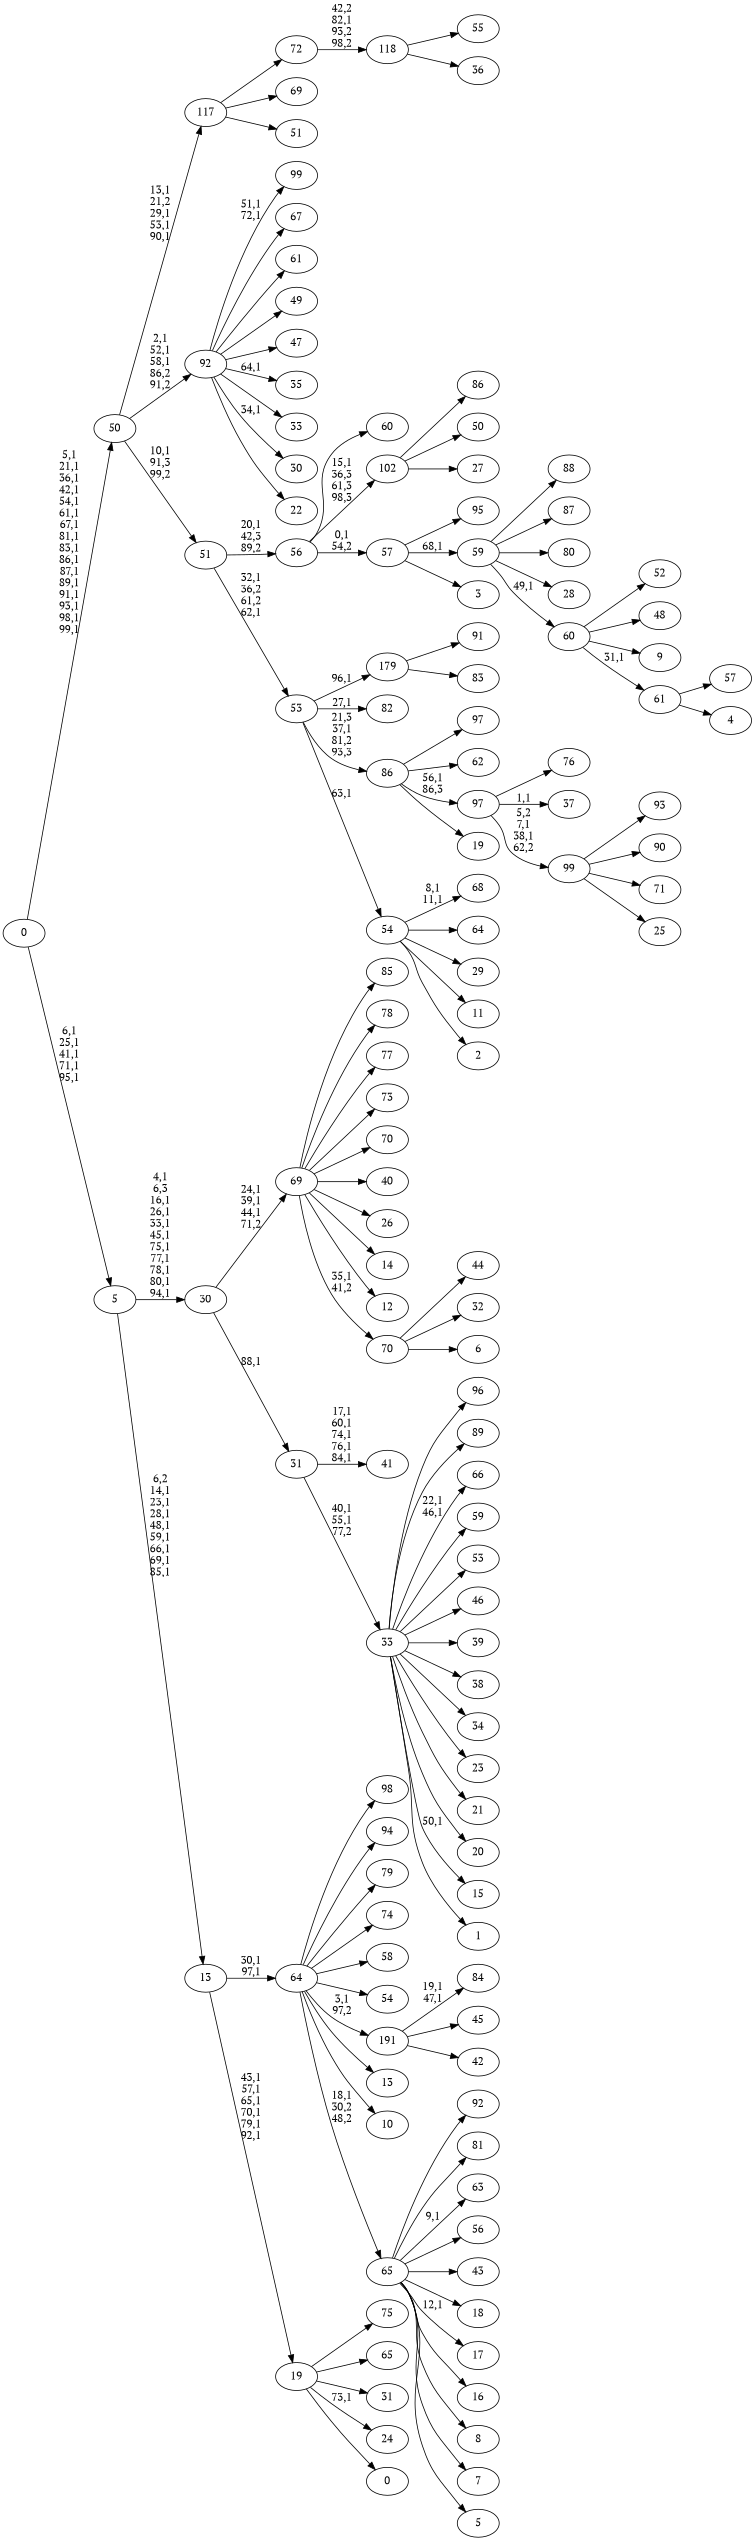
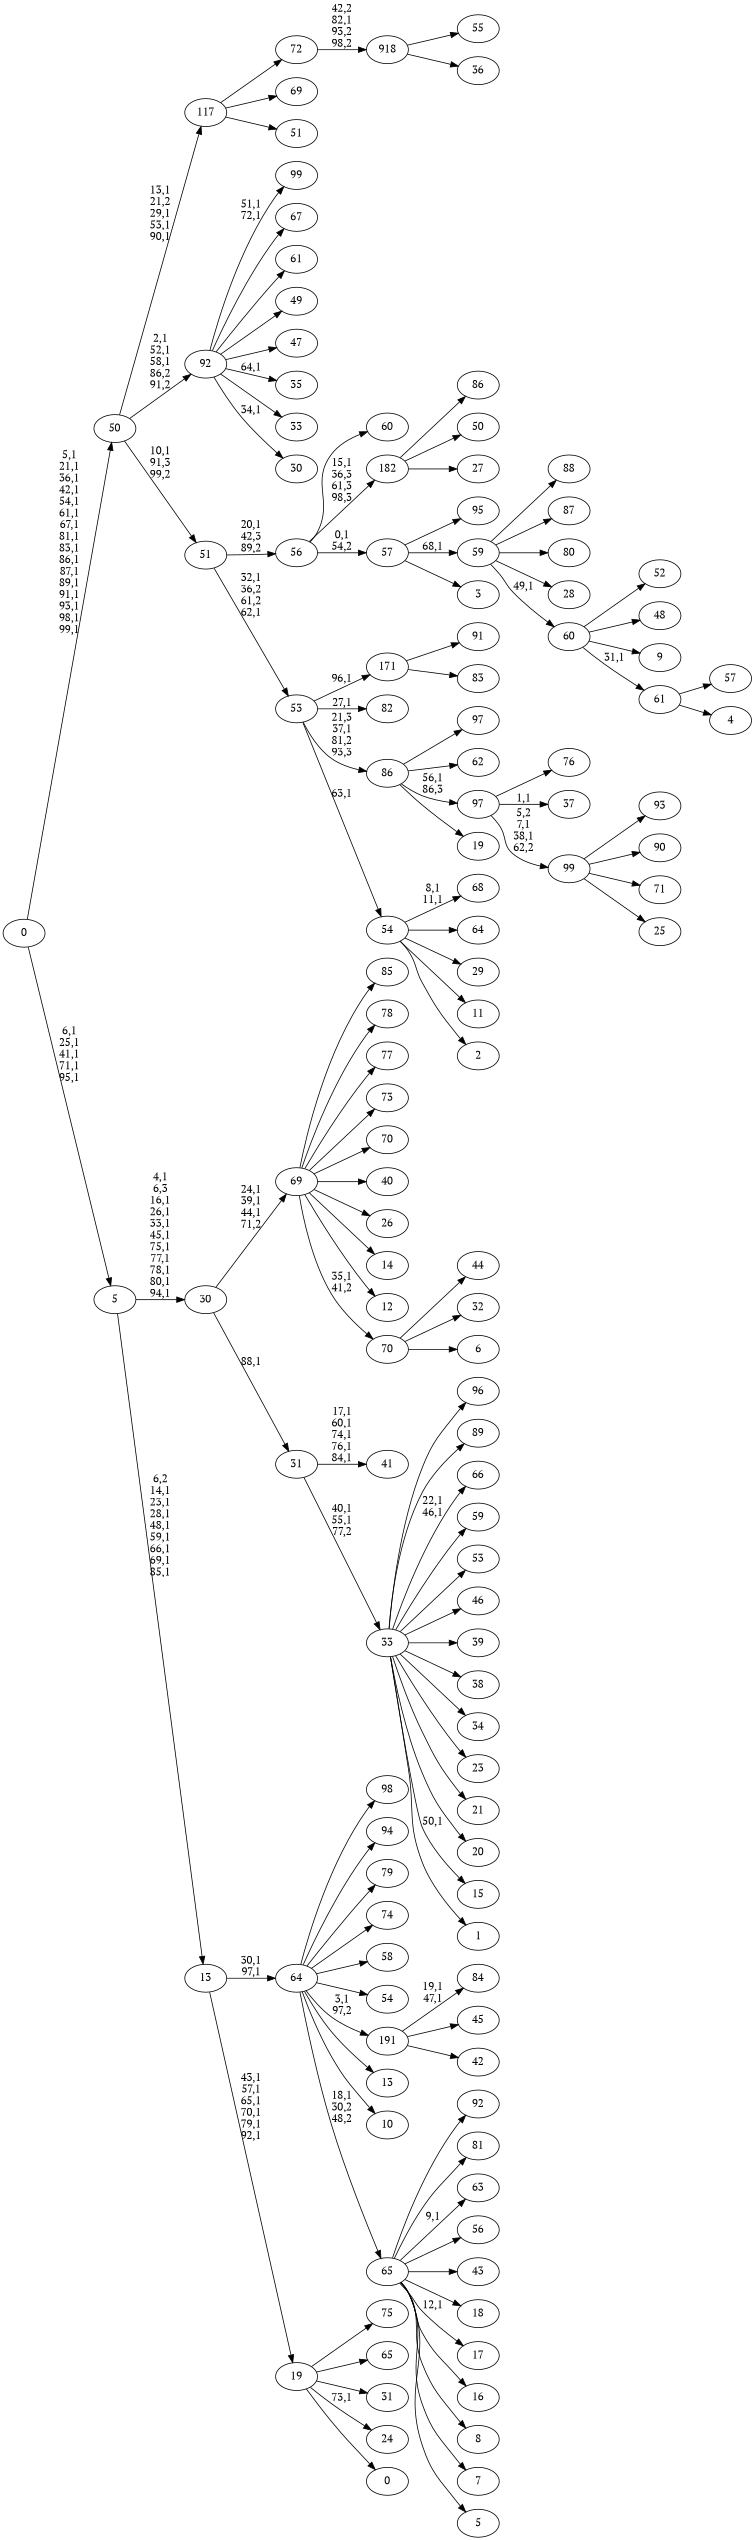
node "118": label "118" -> "918"
node "102": label "102" -> "182"
node "22": removed
node "179": label "179" -> "171"
